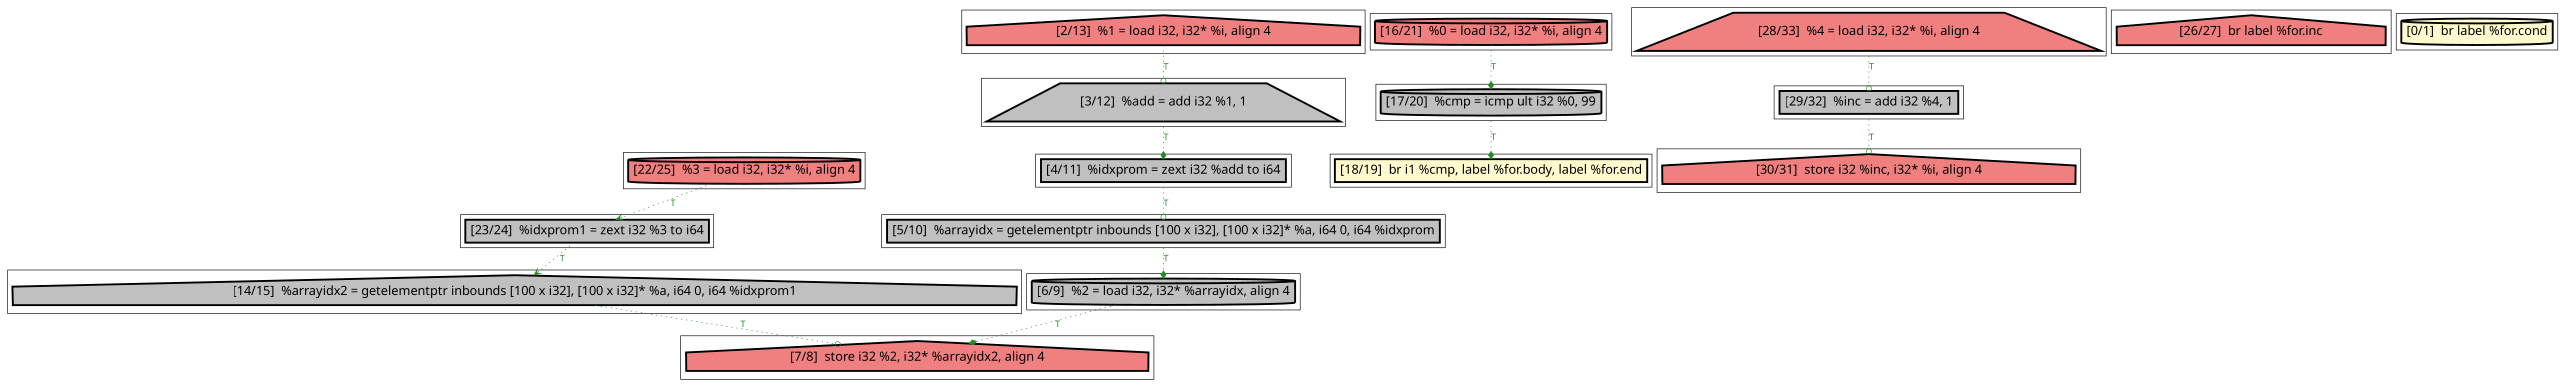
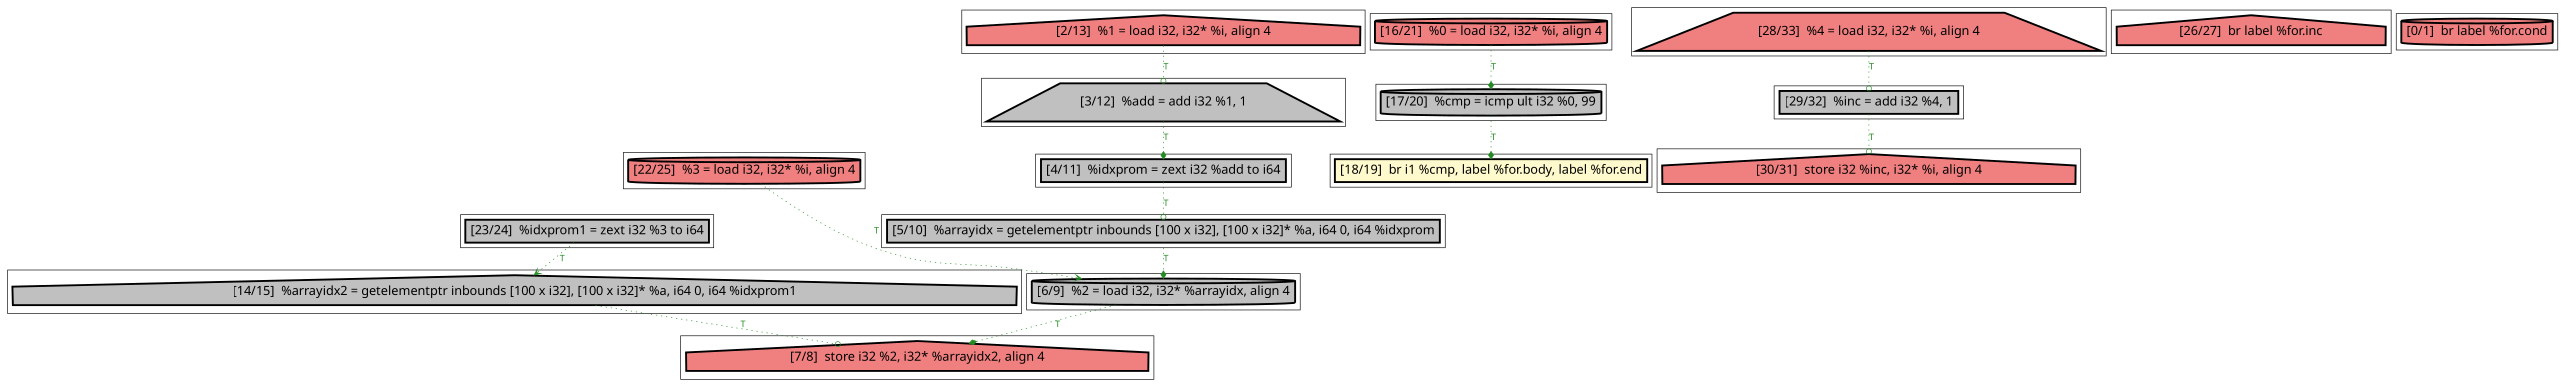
node "[0/1]  br label %for.cond": fillcolor lemonchiffon -> lightcoral
edge "[22/25]  %3 = load i32, i32* %i, align 4" -> "[23/24]  %idxprom1 = zext i32 %3 to i64": now "[22/25]  %3 = load i32, i32* %i, align 4" -> "[6/9]  %2 = load i32, i32* %arrayidx, align 4"
